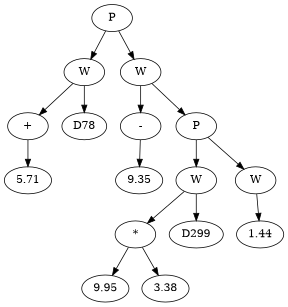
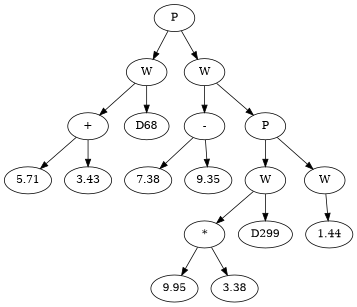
node "D78": label "D78" -> "D68"
node "3.43": added
node "7.38": added
